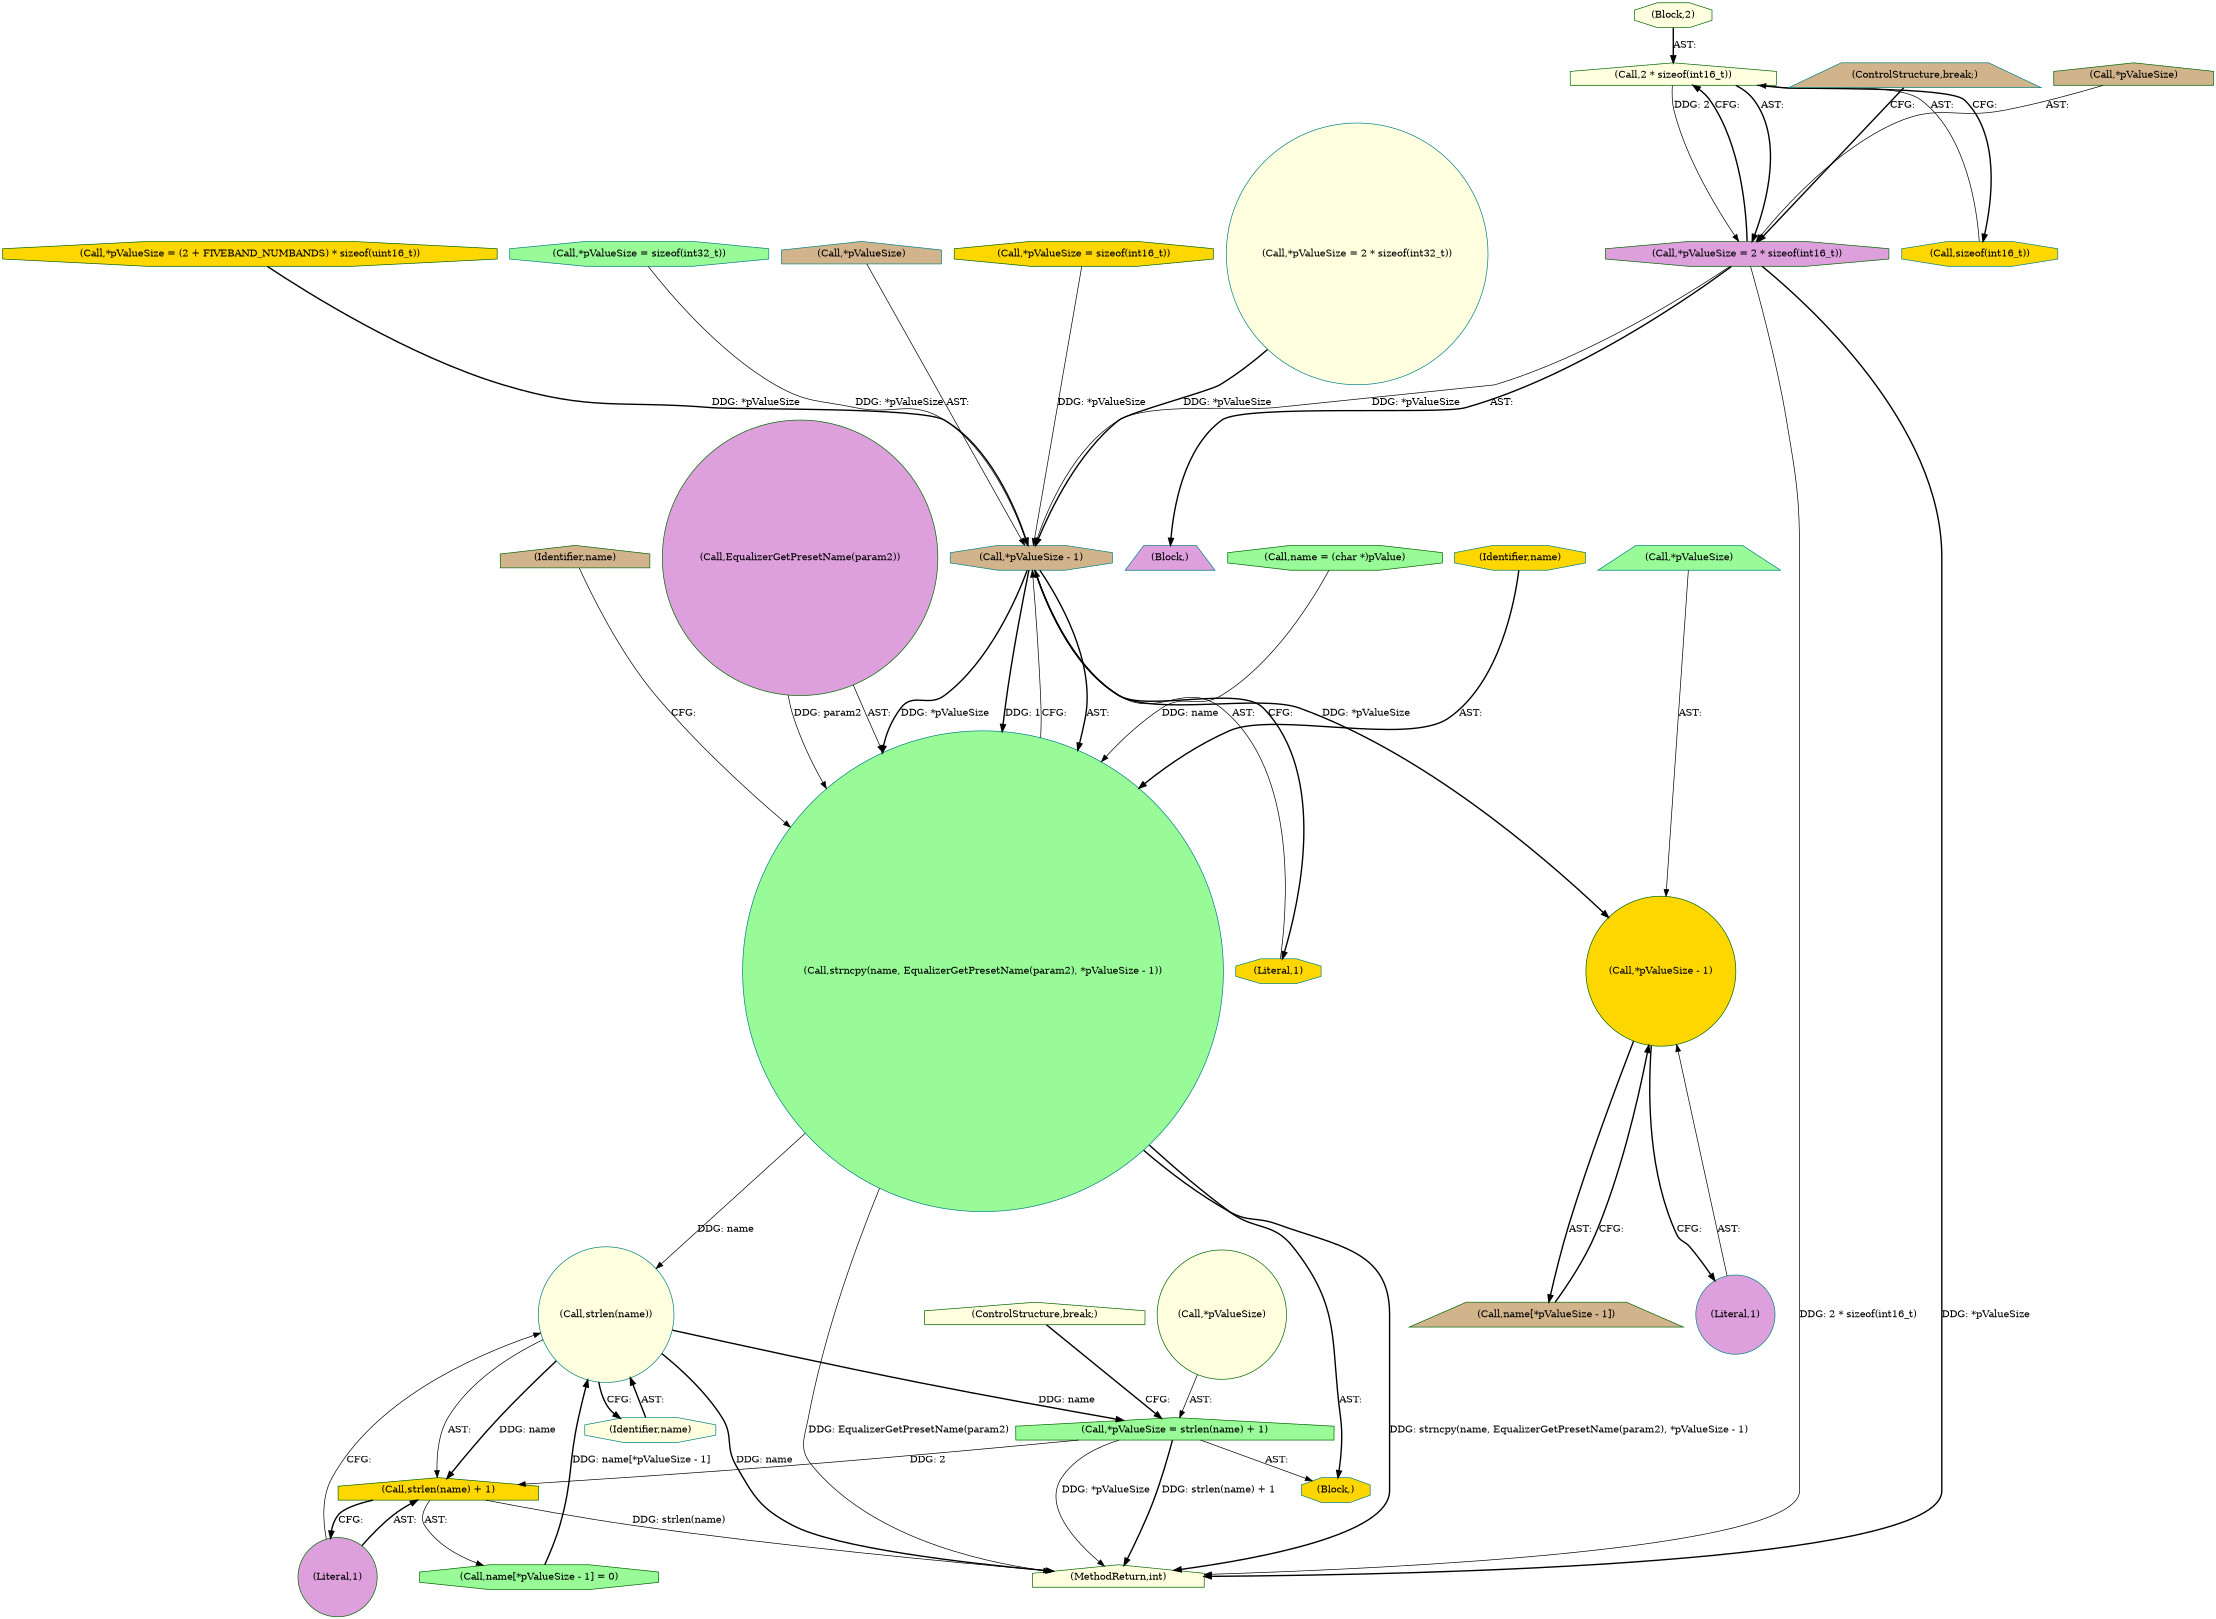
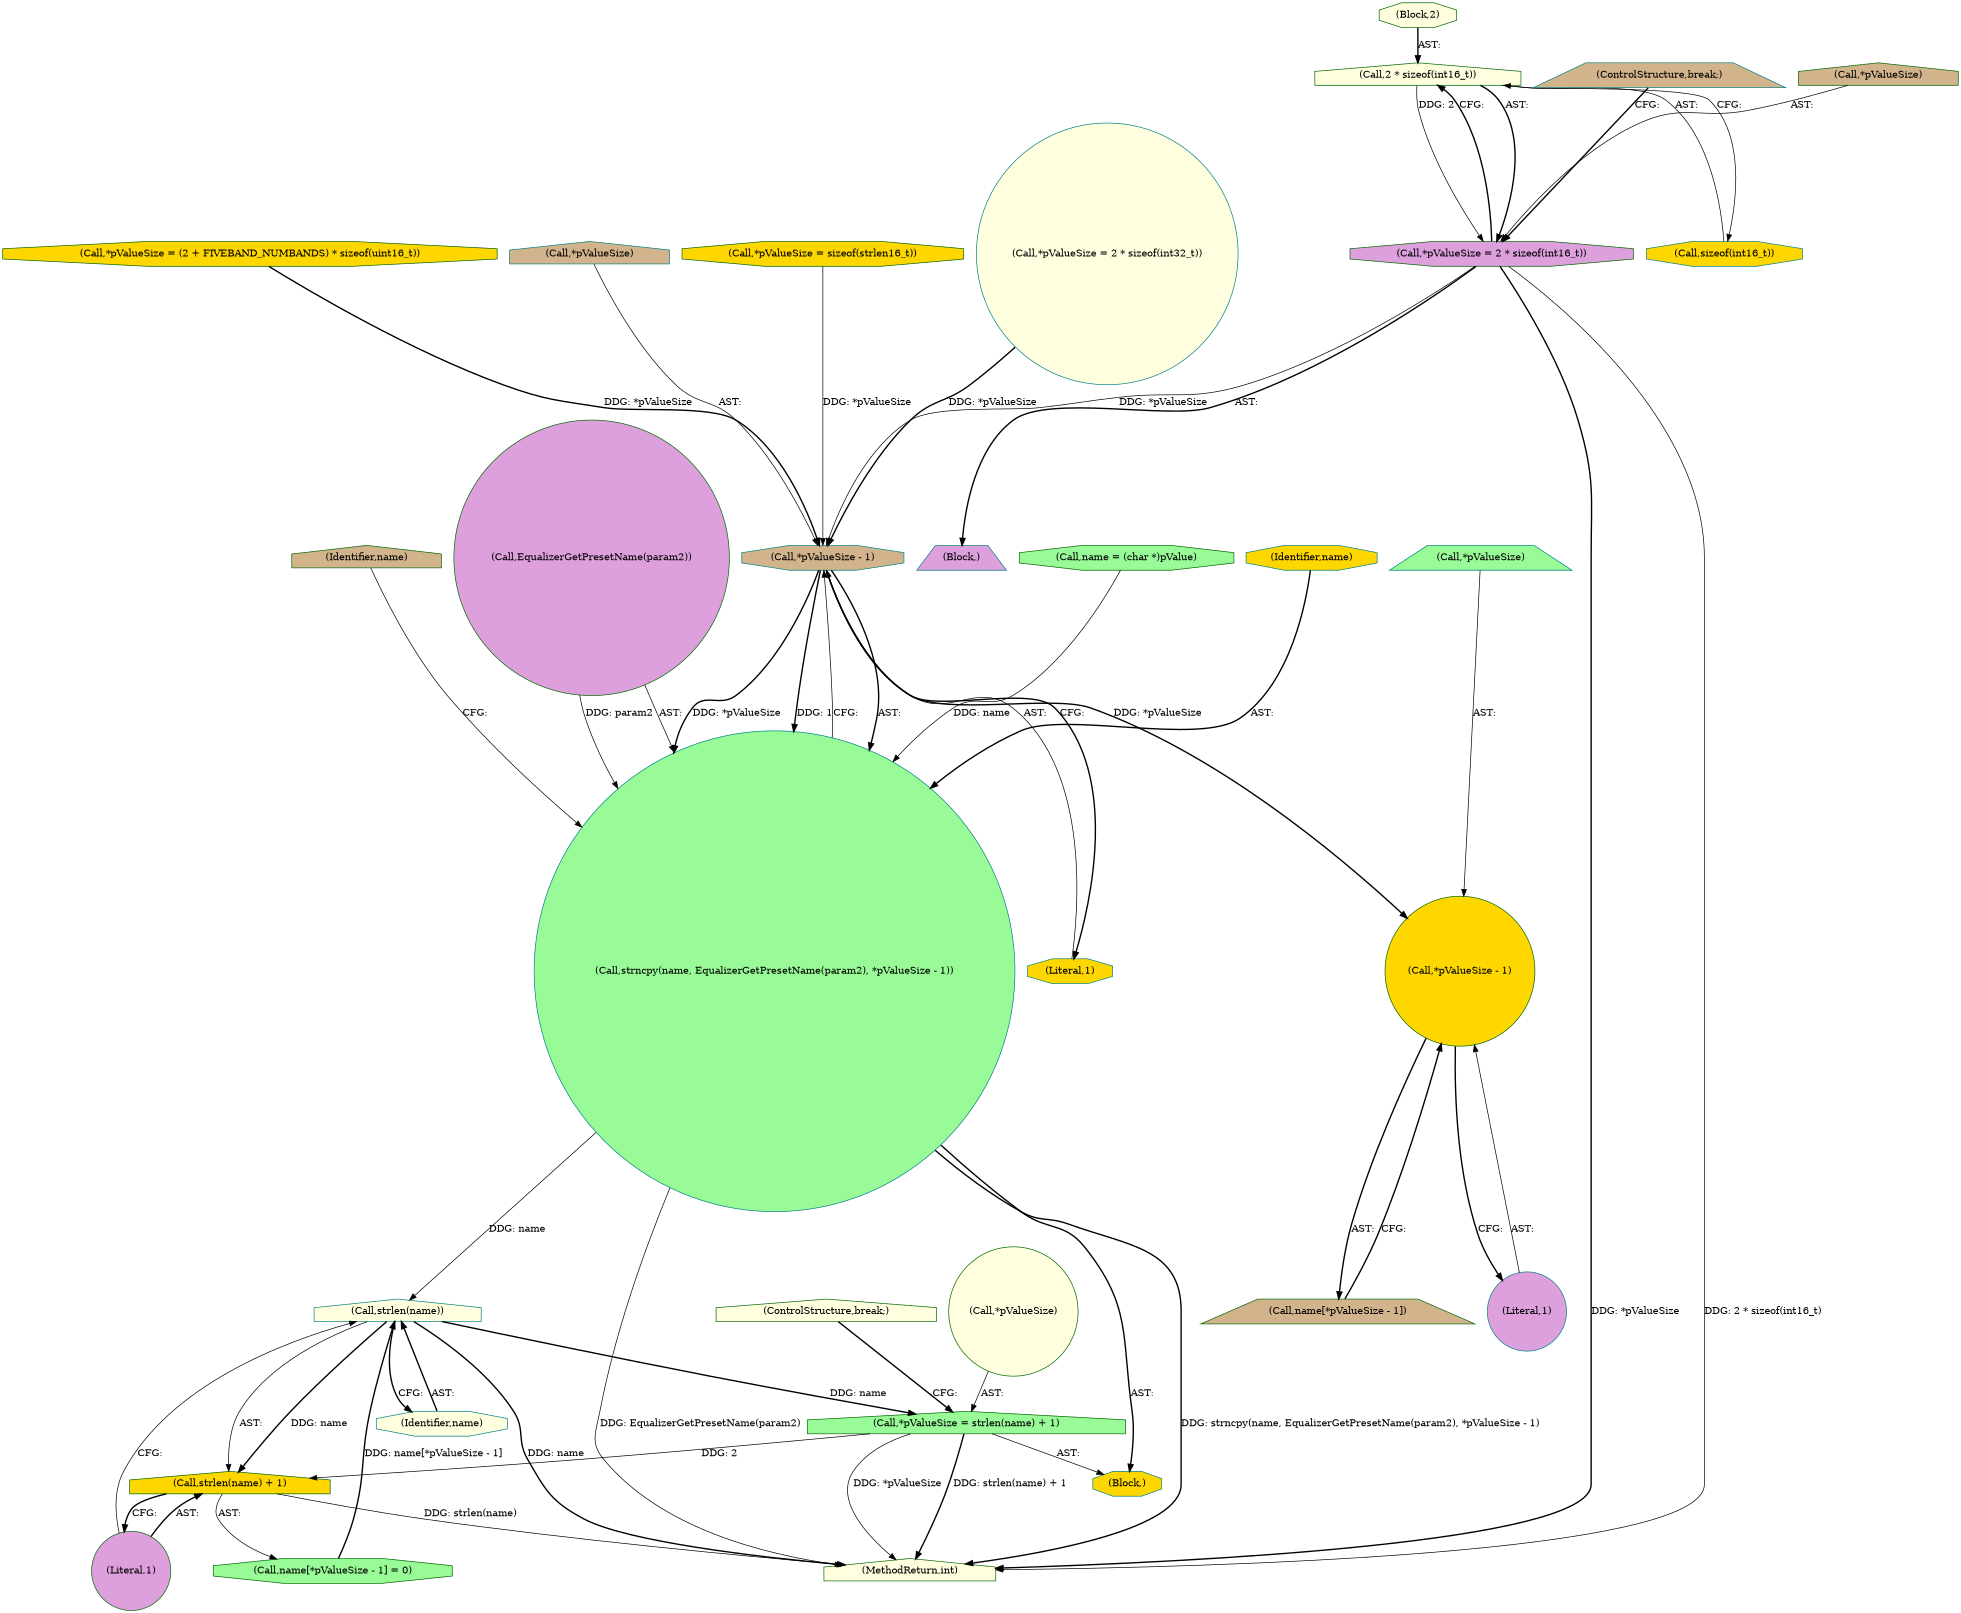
edge "(Call,2 * sizeof(int16_t))" -> "(Call,sizeof(int16_t))": style bold -> solid
node "(Call,*pValueSize = sizeof(int32_t))": removed
node "(Call,*pValueSize = sizeof(int16_t))": label "(Call,*pValueSize = sizeof(int16_t))" -> "(Call,*pValueSize = sizeof(strlen16_t))"
node "(Call,strlen(name))": shape circle -> house
